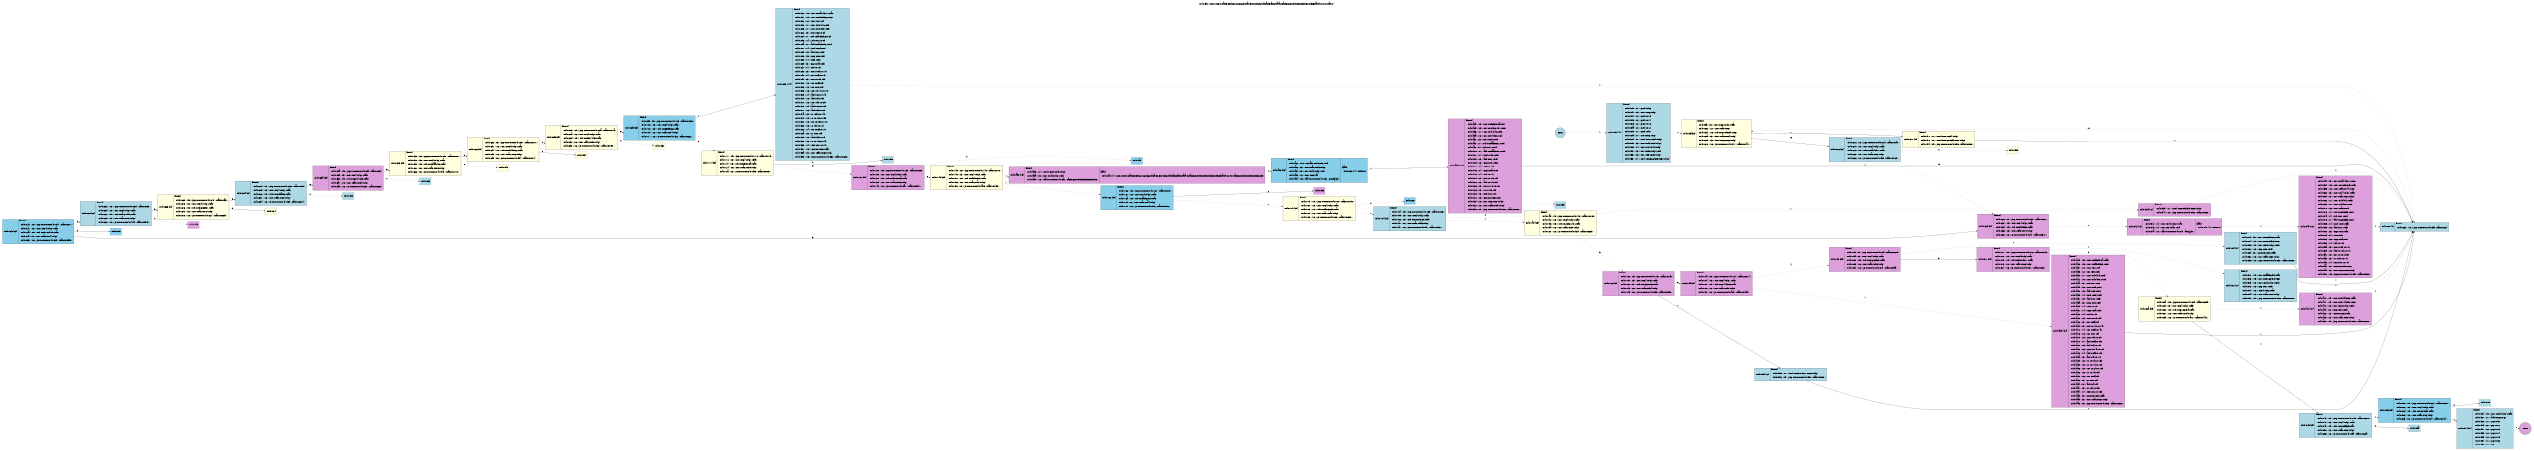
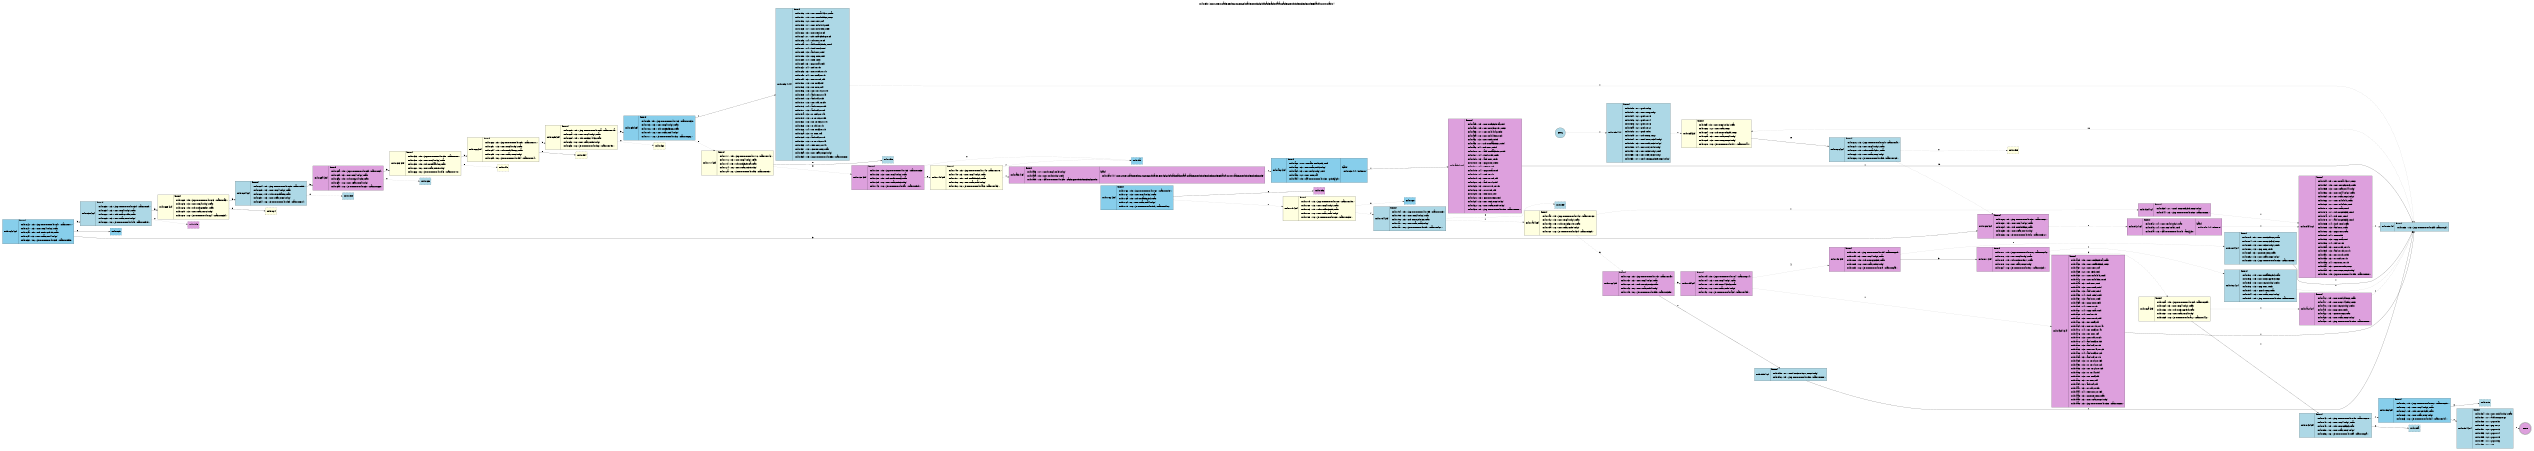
node "0x401d71 [19]": removed
edge "0x401b3d [12]" -> "0x401e58 [5]": now "0x401b3d [12]" -> "0x40194f [102]"
edge "0x401749 [25]" -> "0x401762 [25]": now "0x401749 [25]" -> "0x401ba1"
